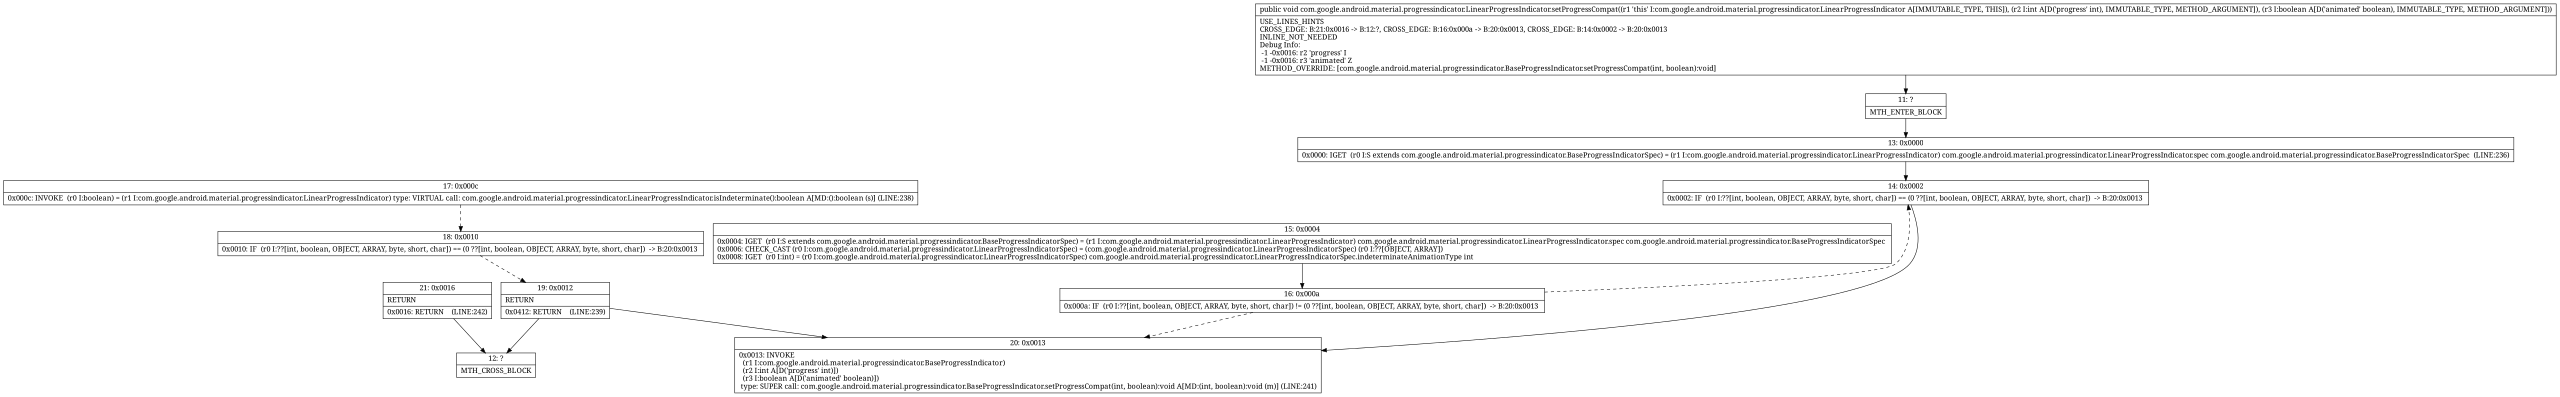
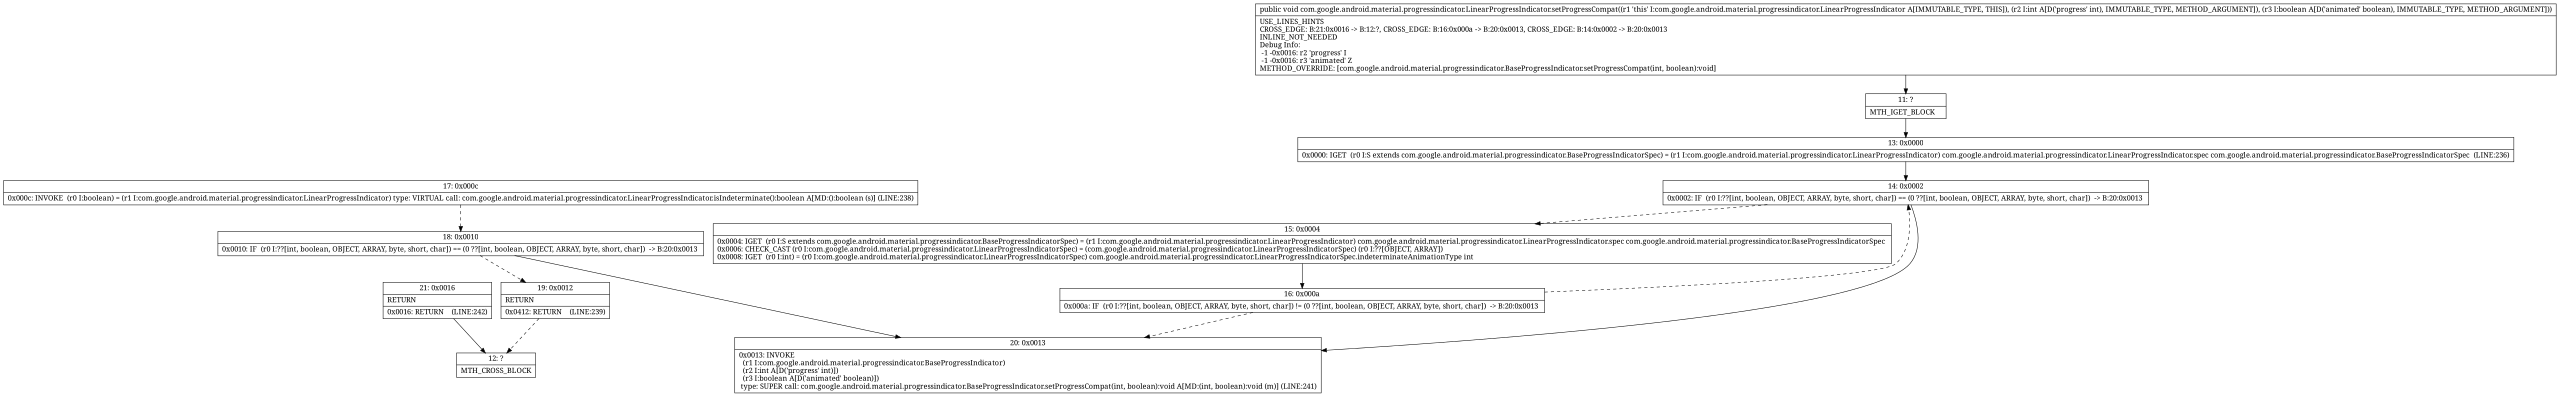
node "11: ?": text "MTH_ENTER_BLOCK" -> "MTH_IGET_BLOCK"
edge "14: 0x0002" -> "15: 0x0004": added
edge "19: 0x0012" -> "20: 0x0013": now "18: 0x0010" -> "20: 0x0013"
edge "19: 0x0012" -> "12: ?": style solid -> dashed
